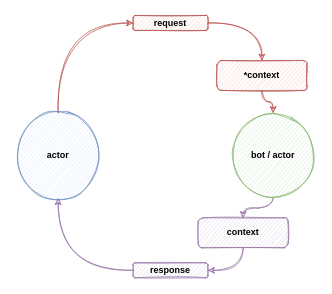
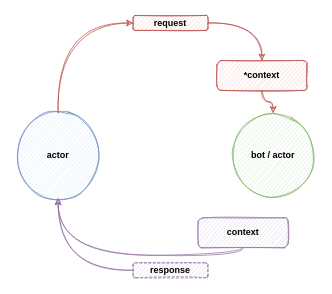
edge "bot / actor" -> "context": removed
edge "context" -> "response": now "context" -> "actor"
node "response": style solid -> dashed
